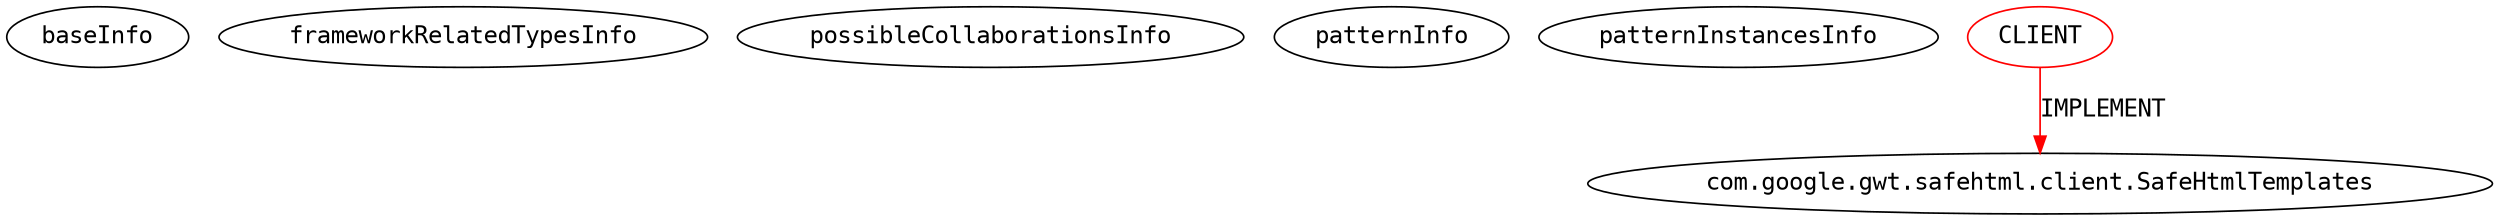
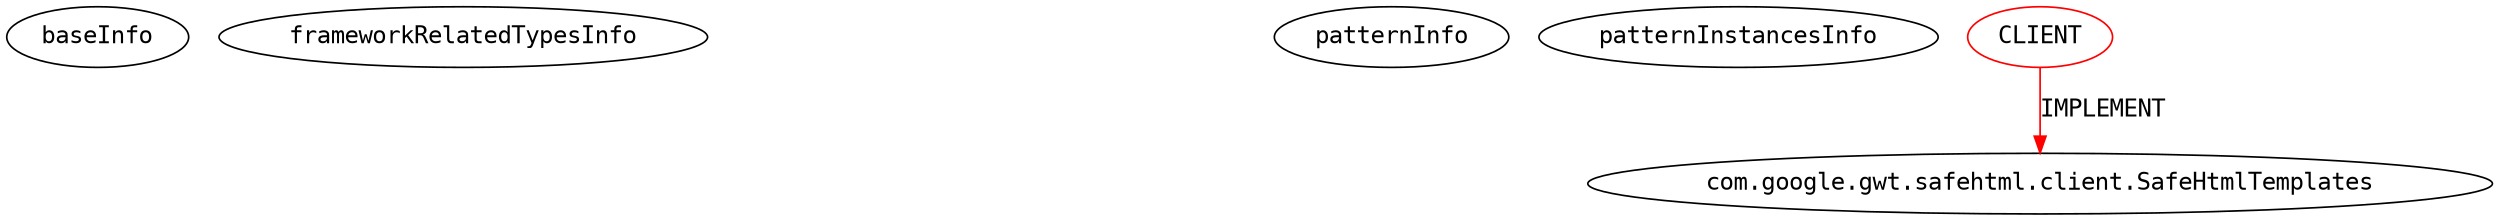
node "possibleCollaborationsInfo": removed
